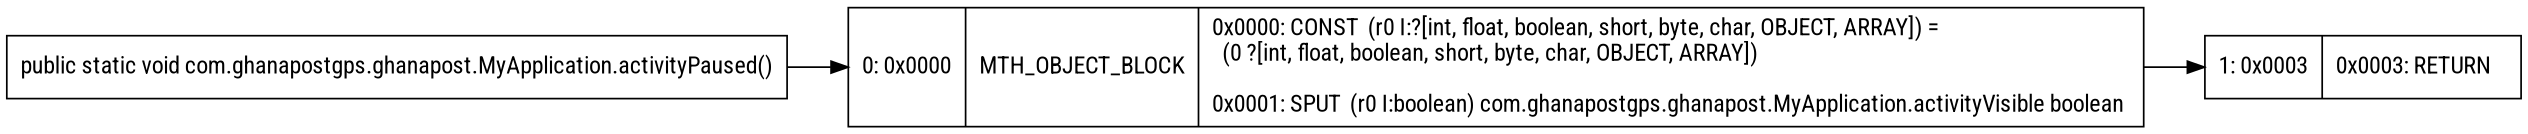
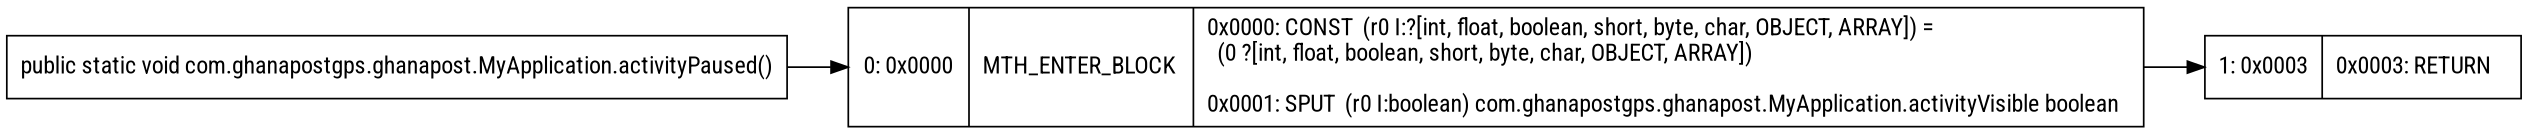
node "0: 0x0000": text "MTH_OBJECT_BLOCK" -> "MTH_ENTER_BLOCK"
